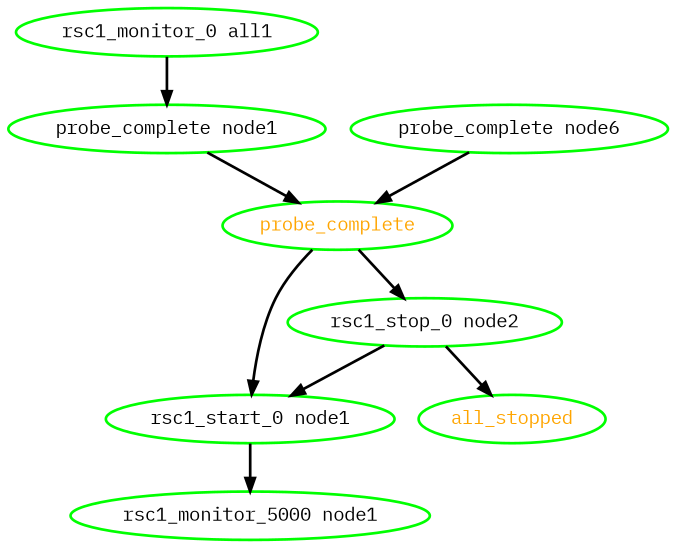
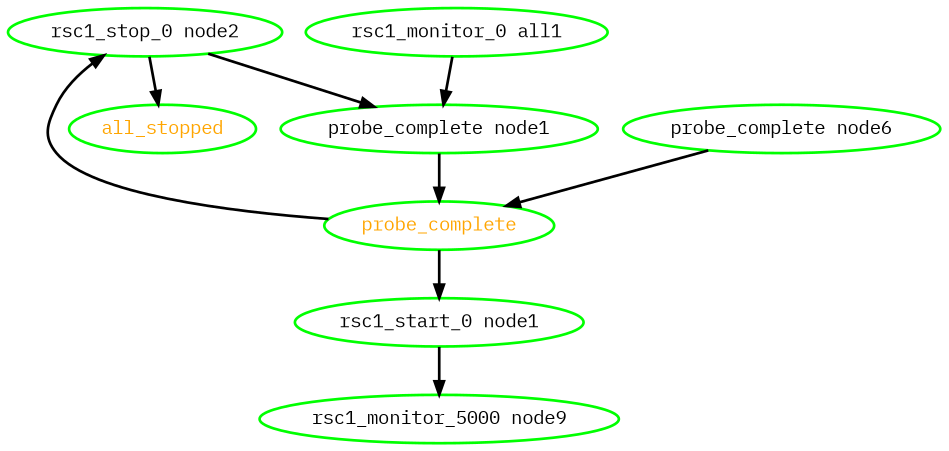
edge "rsc1_stop_0 node2" -> "rsc1_start_0 node1": now "rsc1_stop_0 node2" -> "probe_complete node1"
node "rsc1_monitor_5000 node1": label "rsc1_monitor_5000 node1" -> "rsc1_monitor_5000 node9"
